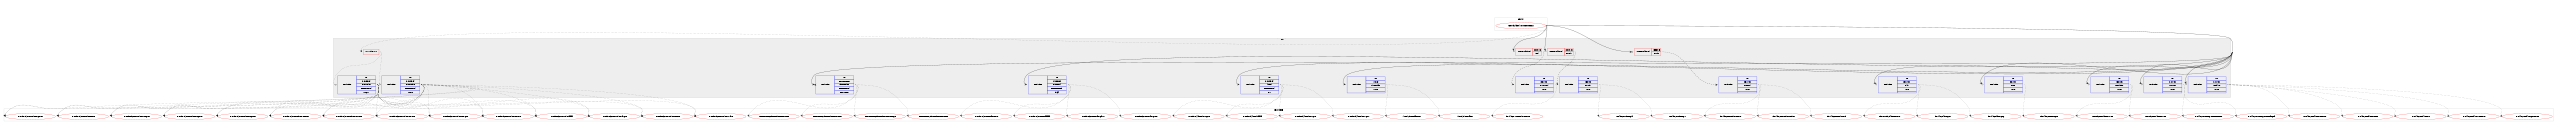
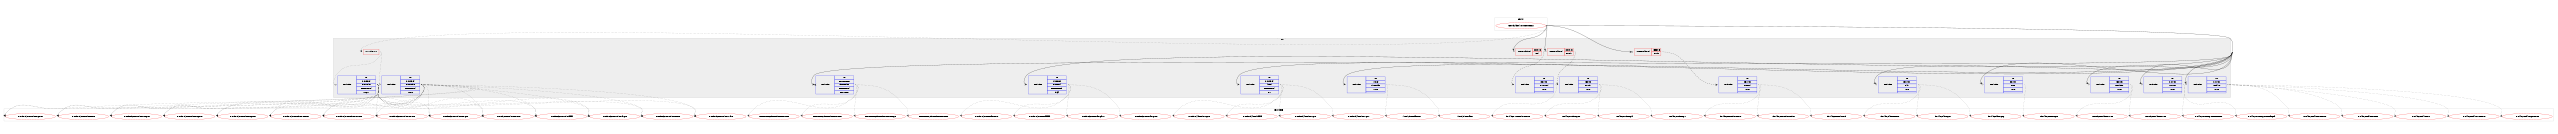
node "sys-devel/automake-1.10.3-r3": label "sys-devel/automake-1.10.3-r3" -> "sys-nds/automake-1.10.3-r3"
node "net-libs/gnutls-3.6.10": added
node "dev-gnutls/glib-2.58.3-r1": label "dev-gnutls/glib-2.58.3-r1" -> "dev-libs/glib-2.58.3-r1"
